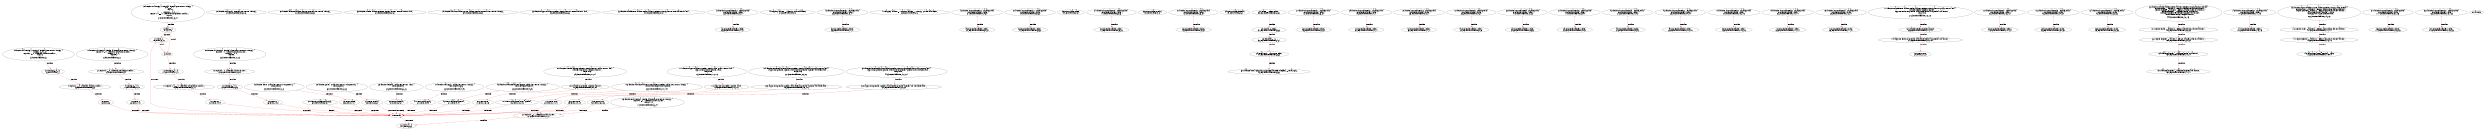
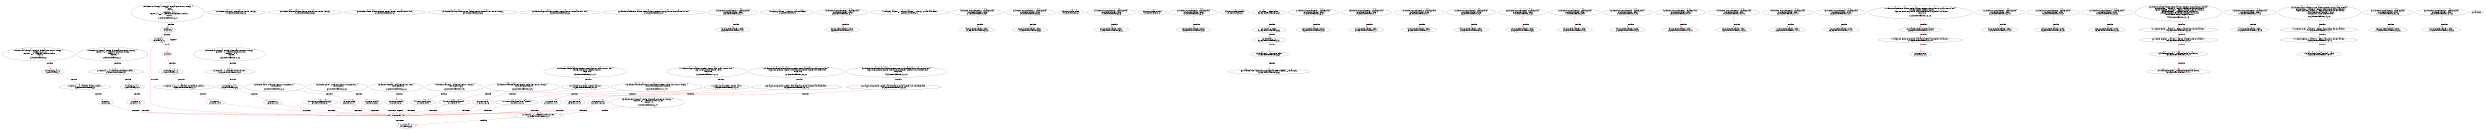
edge "13_ if_a == 0 104-if-14-16" -> "13_ end_if": label "end_if" -> "neg_next"
edge "14_ return 0; 109-return-15-15" -> "13_ end_if": reversed
edge "23_ return c; 168-return-24-24" -> "0_ exit_node": label "line_exit" -> "return_exit"
edge "86_ return _decimals; 615-return-87-87" -> "0_ exit_node": label "return_exit" -> "neg_exit"
edge "21_ return a % b; 197-return-28-28" -> "0_ exit_node": reversed
